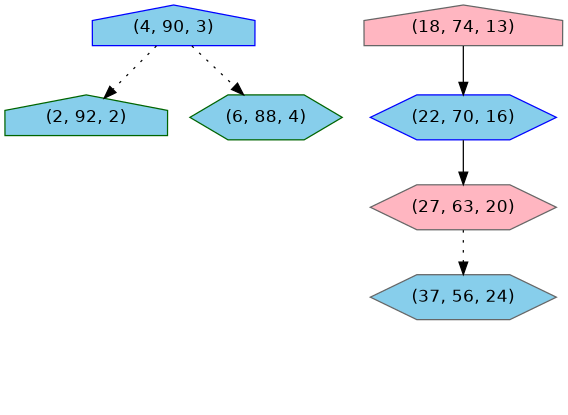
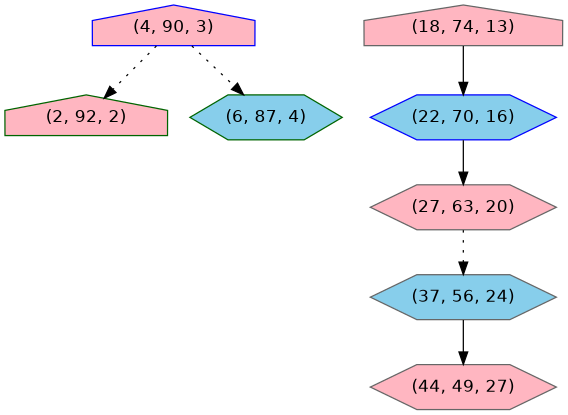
node "(4, 90, 3)": fillcolor skyblue -> lightpink
node "(2, 92, 2)": fillcolor skyblue -> lightpink
node "(6, 88, 4)": label "(6, 88, 4)" -> "(6, 87, 4)"
node "(44, 49, 27)": added
